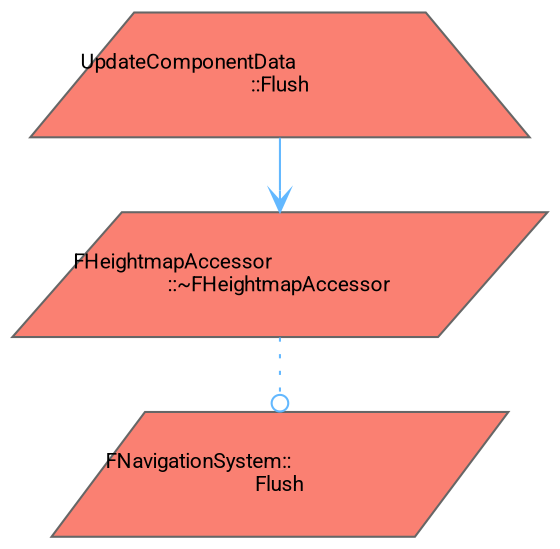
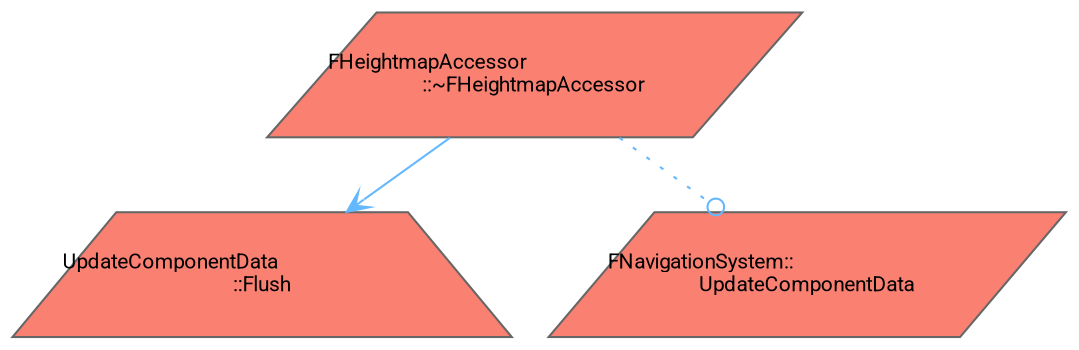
edge "UpdateComponentData ::Flush" -> "FHeightmapAccessor ::~FHeightmapAccessor": reversed
node "FNavigationSystem:: Flush": label "FNavigationSystem:: Flush" -> "FNavigationSystem:: UpdateComponentData"
